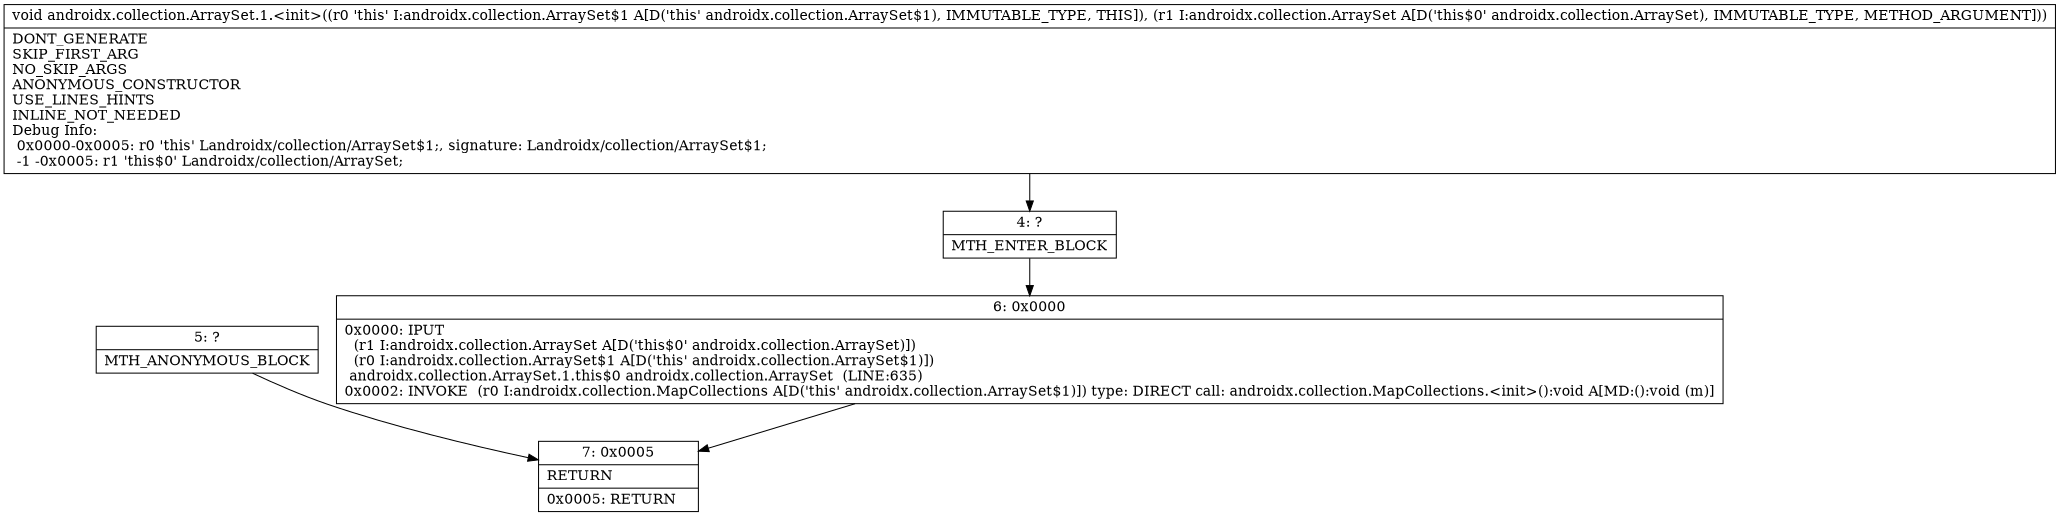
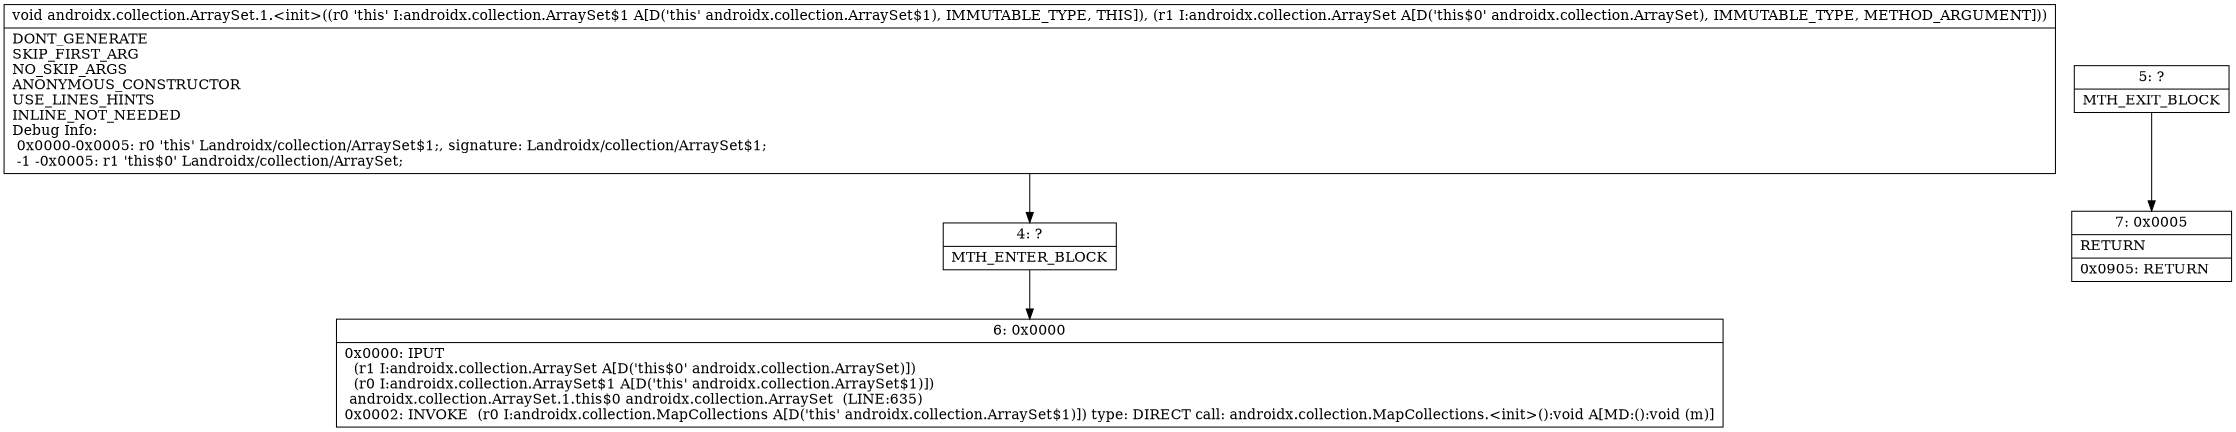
node "5: ?": text "MTH_ANONYMOUS_BLOCK" -> "MTH_EXIT_BLOCK"
edge "6: 0x0000" -> "7: 0x0005": removed
node "7: 0x0005": text "0x0005: RETURN" -> "0x0905: RETURN"
